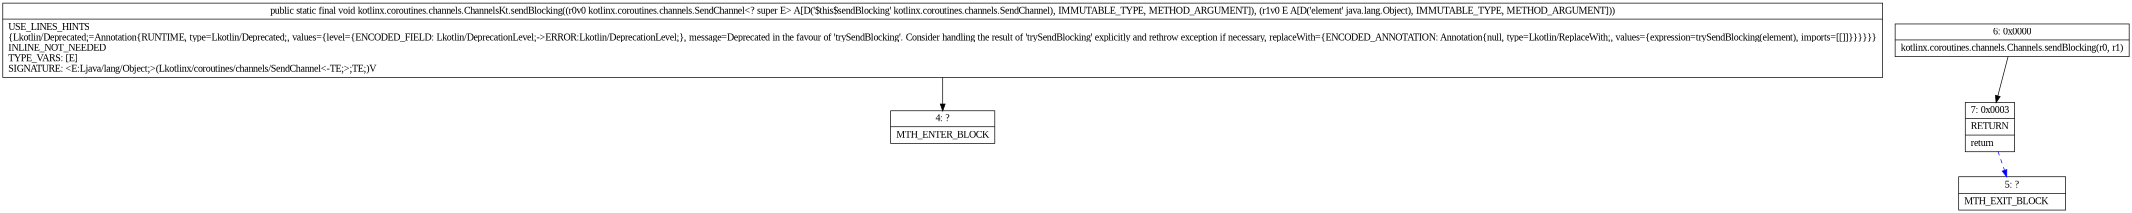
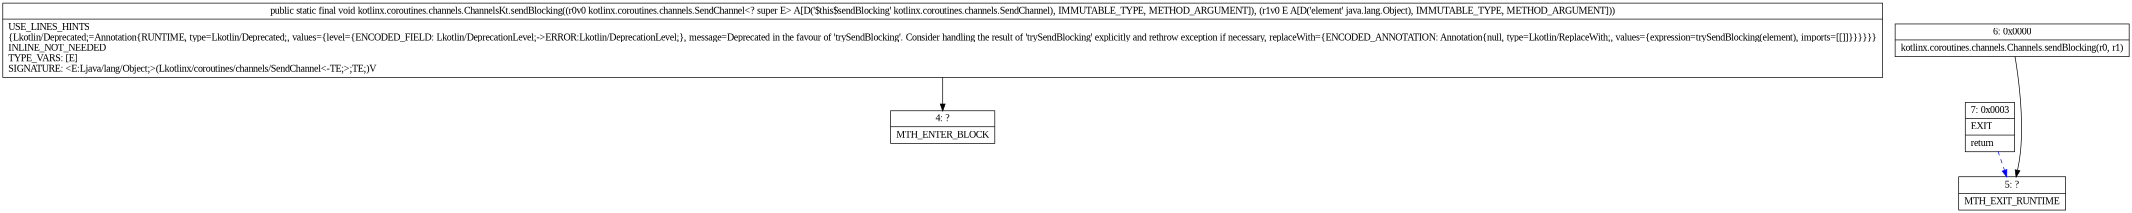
edge "6: 0x0000" -> "7: 0x0003": now "6: 0x0000" -> "5: ?"
node "7: 0x0003": text "RETURN" -> "EXIT"
node "5: ?": text "MTH_EXIT_BLOCK" -> "MTH_EXIT_RUNTIME"
